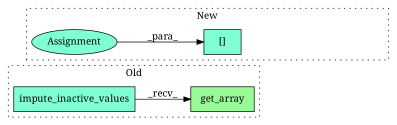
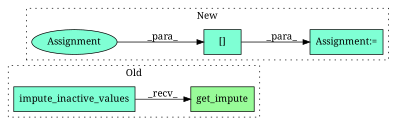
node "Assignment:=": added
node "get_array": label "get_array" -> "get_impute"
